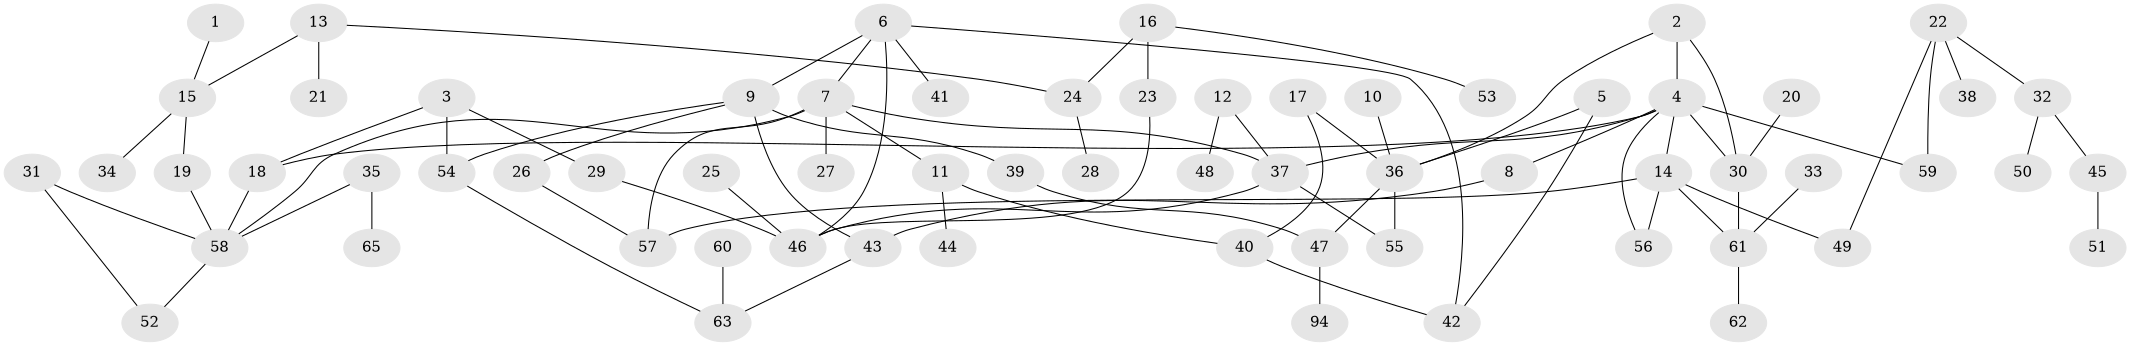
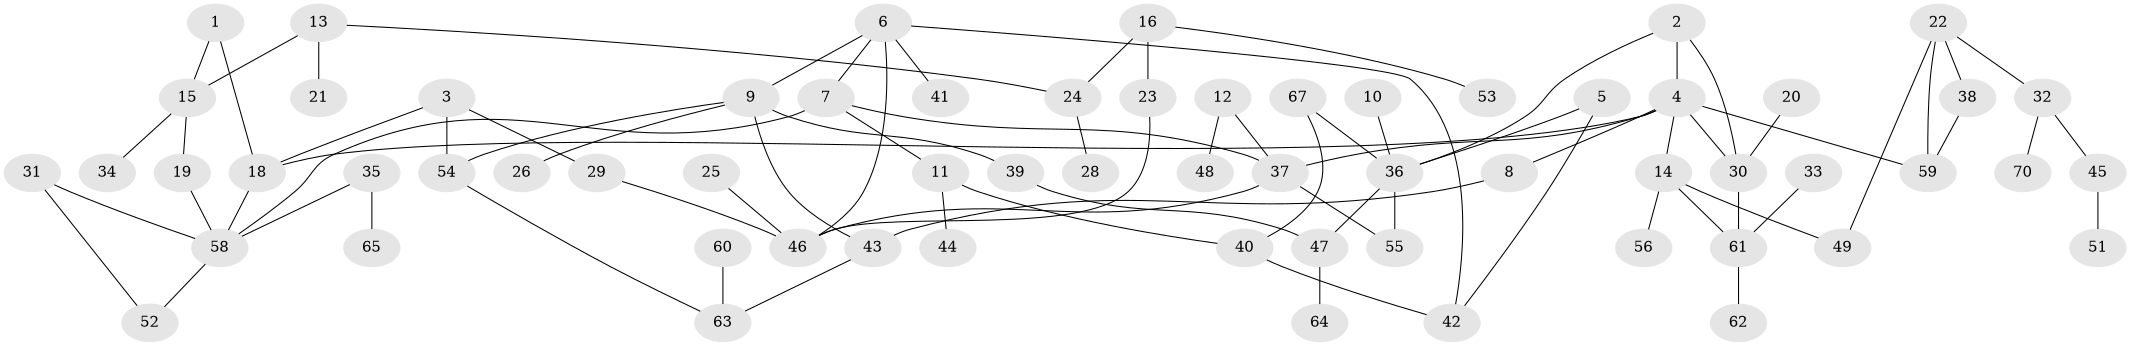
edge "1" -- "18": added
node "17": label "17" -> "67"
edge "38" -- "59": added
edge "4" -- "56": removed
node "27": removed
node "50": label "50" -> "70"
node "57": removed
node "94": label "94" -> "64"
